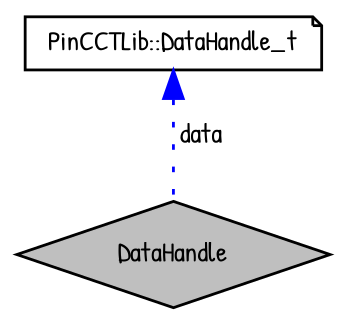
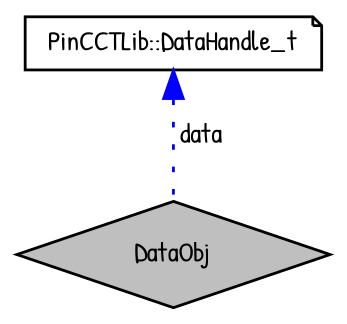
node "DataHandle": label "DataHandle" -> "DataObj"
